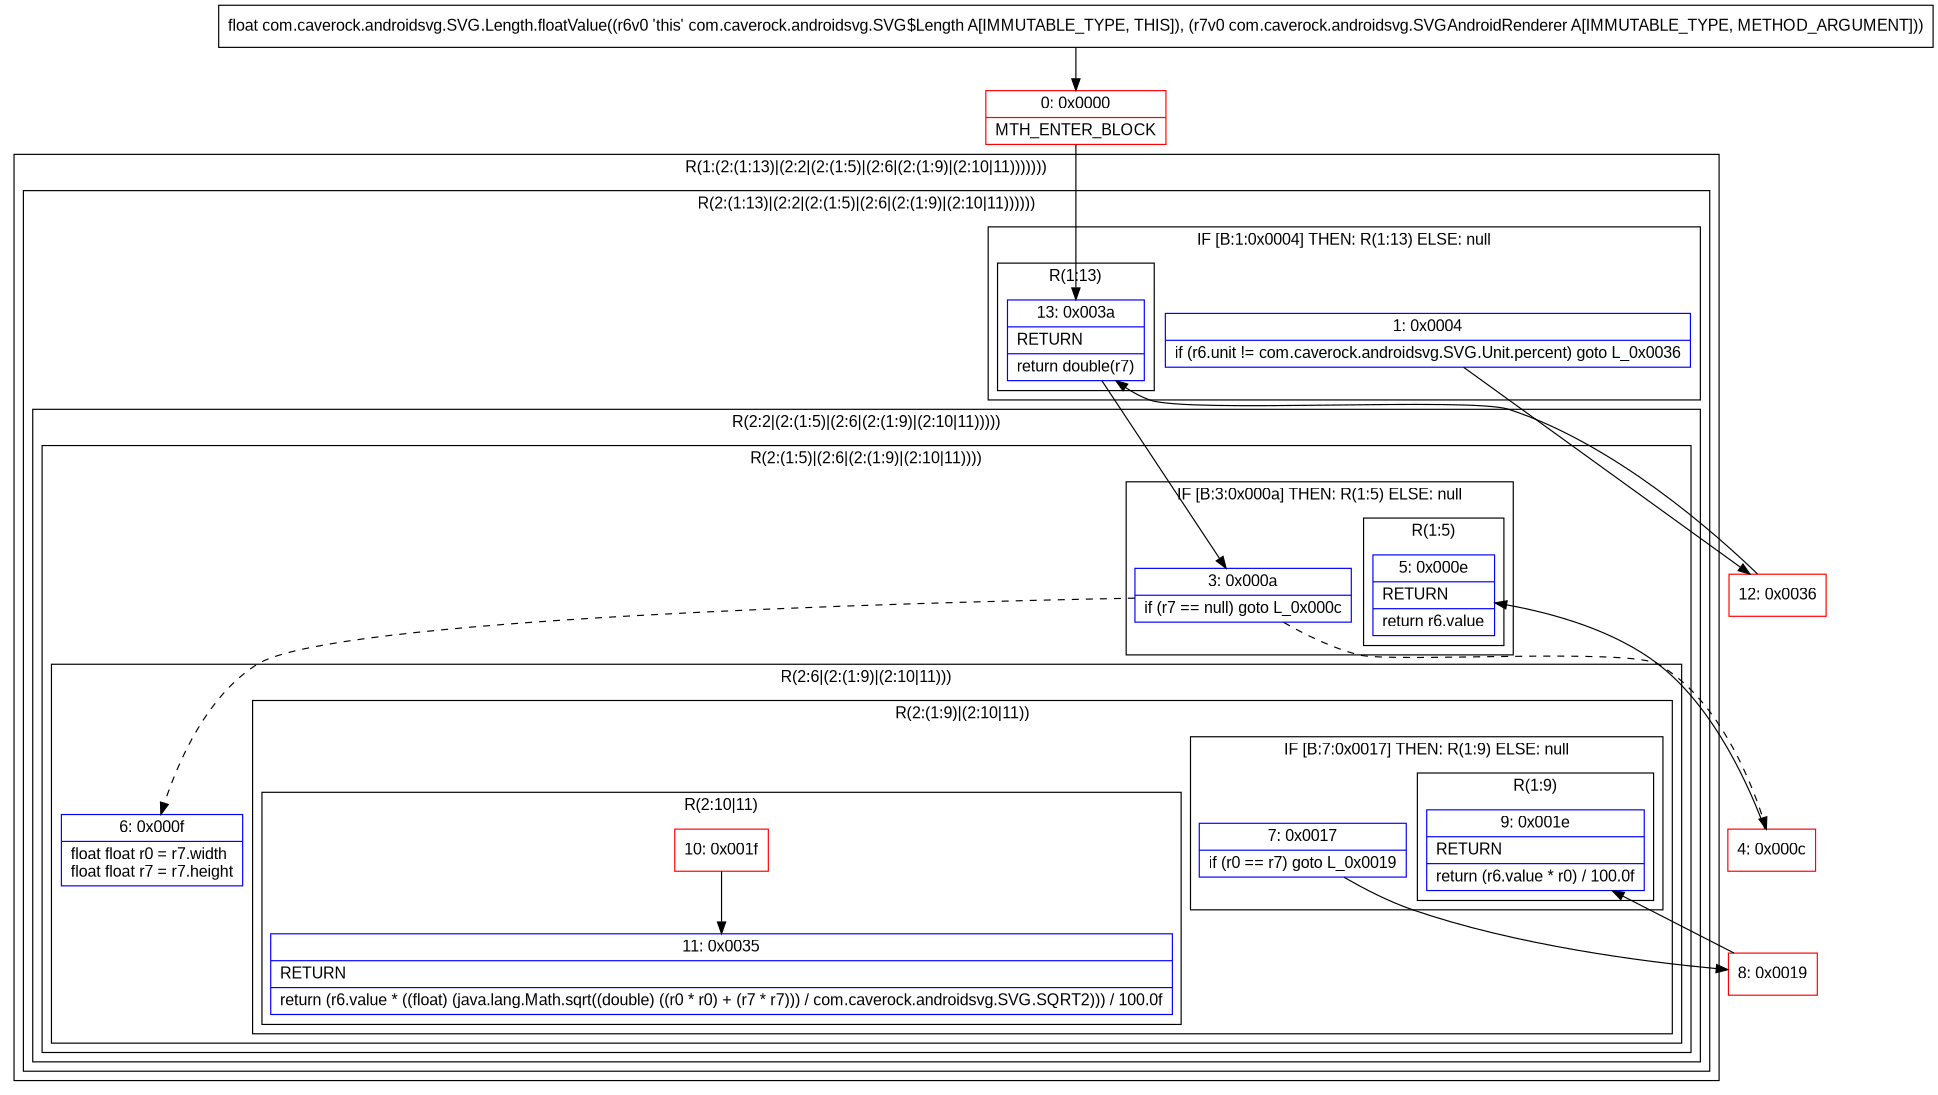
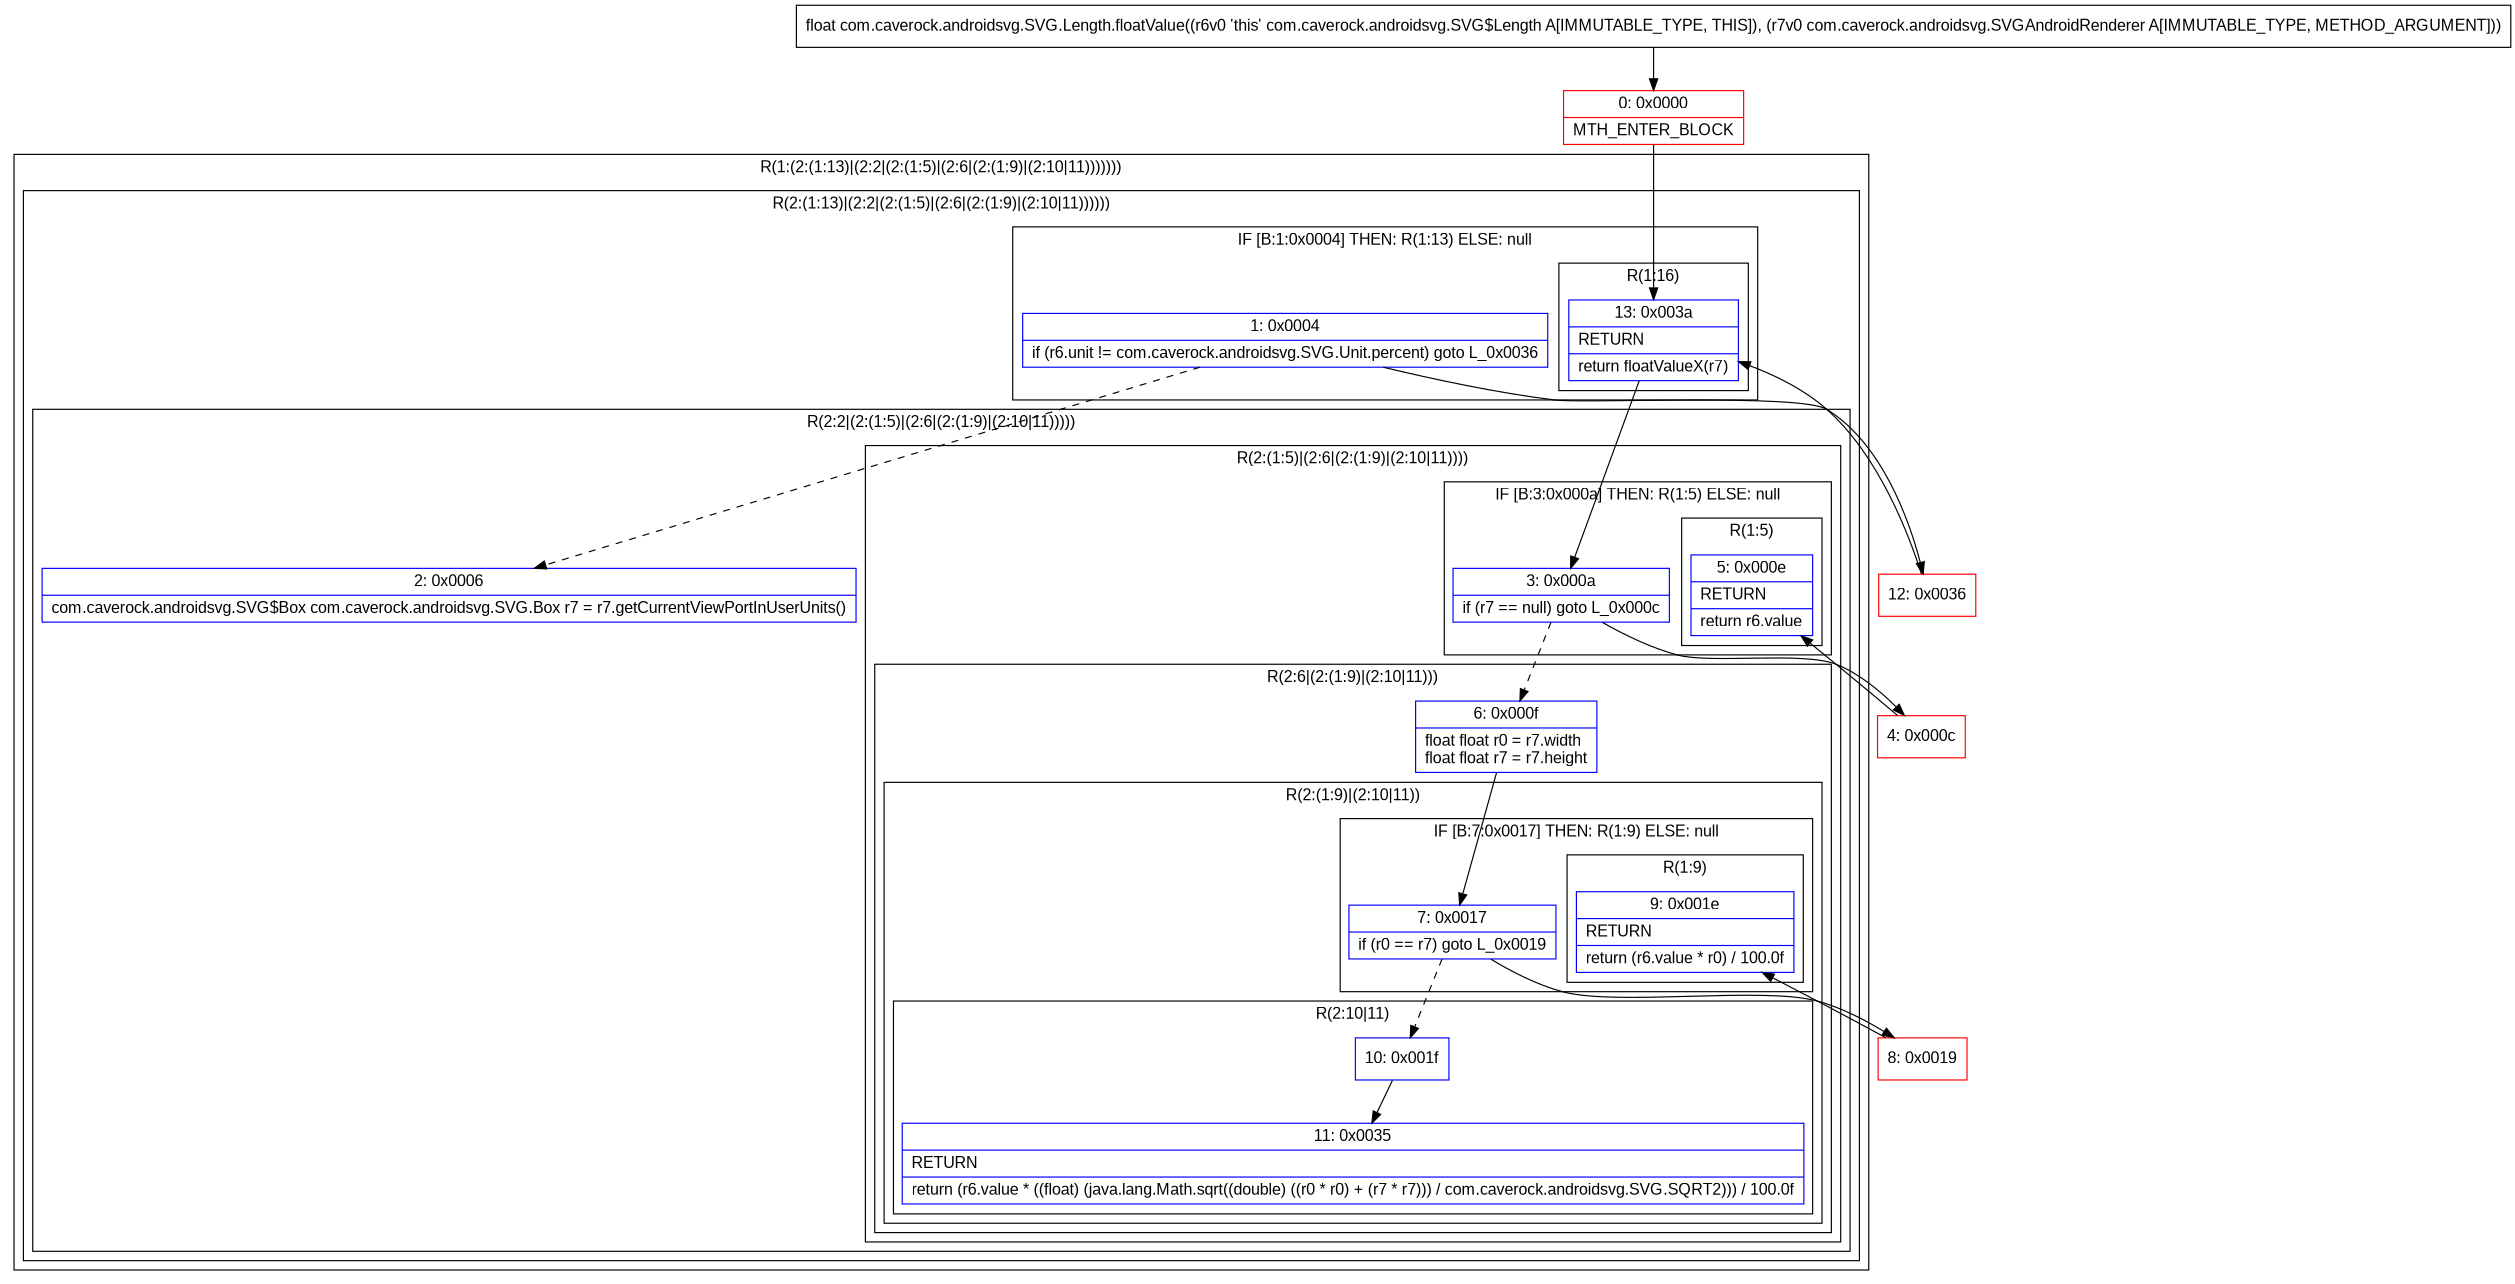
cluster "R(1:13)": label "R(1:13)" -> "R(1:16)"
node "13: 0x003a": text "return double(r7)" -> "return floatValueX(r7)"
node "2: 0x0006": added
edge "3: 0x000a" -> "4: 0x000c": style dashed -> solid
edge "6: 0x000f" -> "7: 0x0017": added
node "10: 0x001f": color red -> blue
edge "7: 0x0017" -> "10: 0x001f": added
